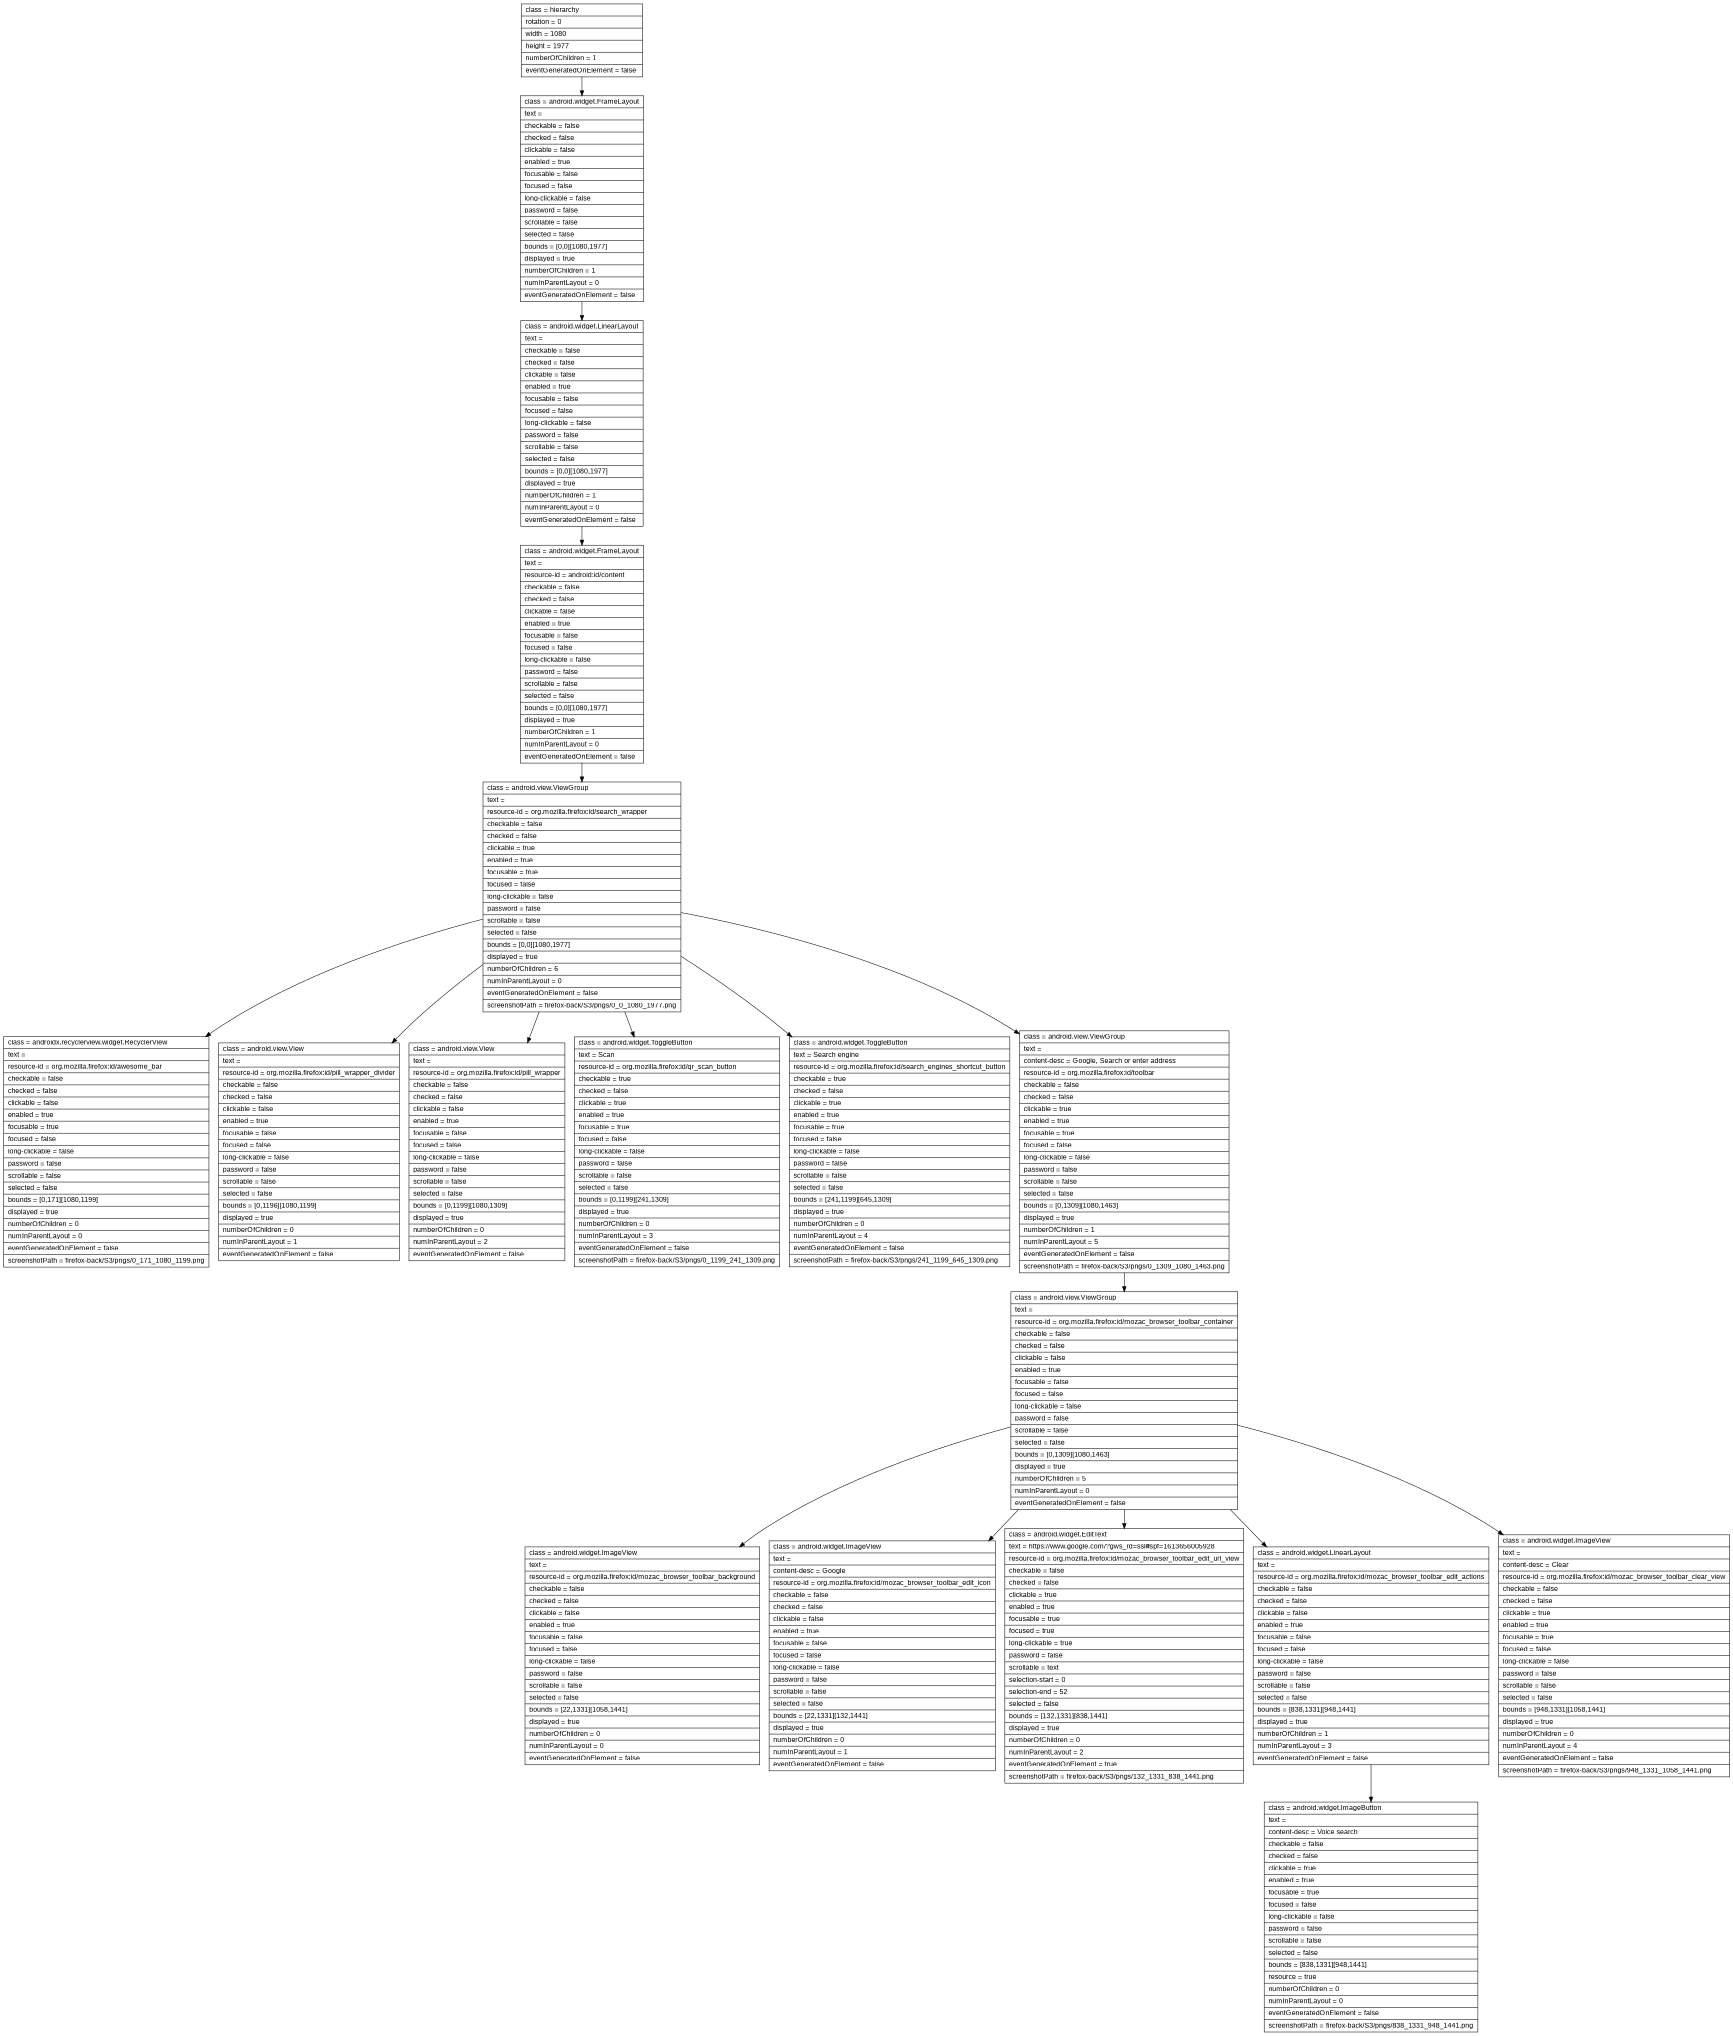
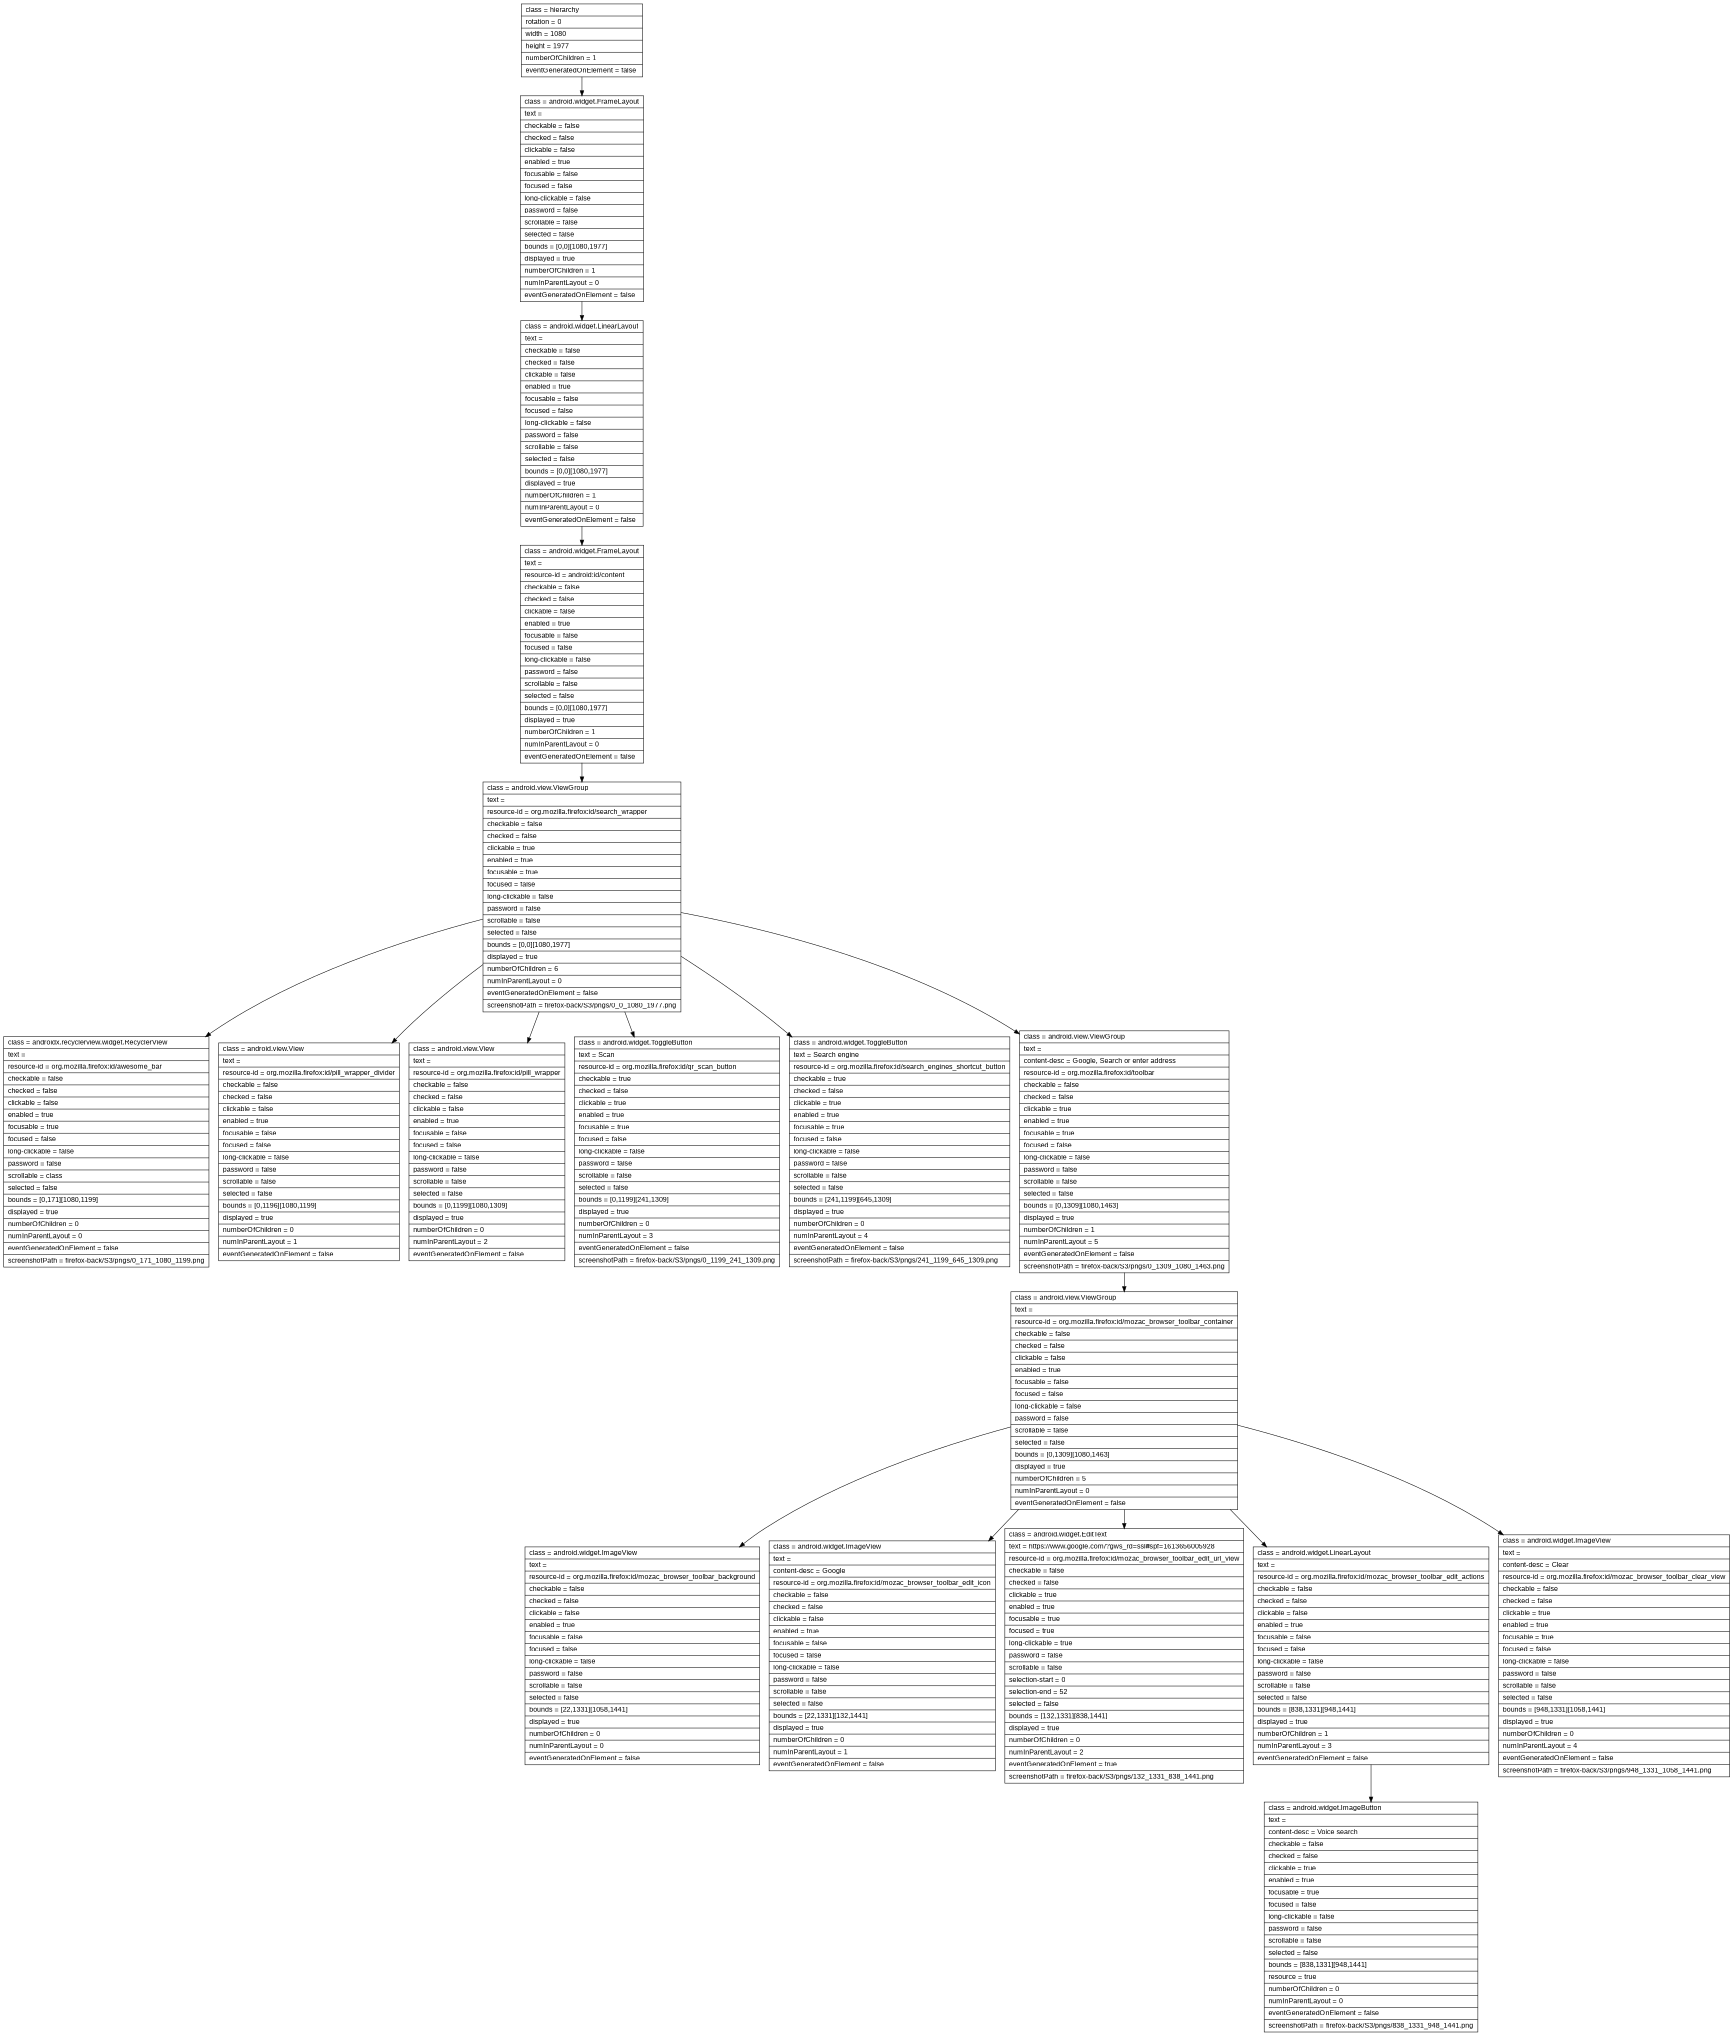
node "class = androidx.recyclerview.widget.RecyclerView": text "scrollable = false" -> "scrollable = class"
node "class = android.widget.EditText": text "scrollable = text" -> "scrollable = false"
